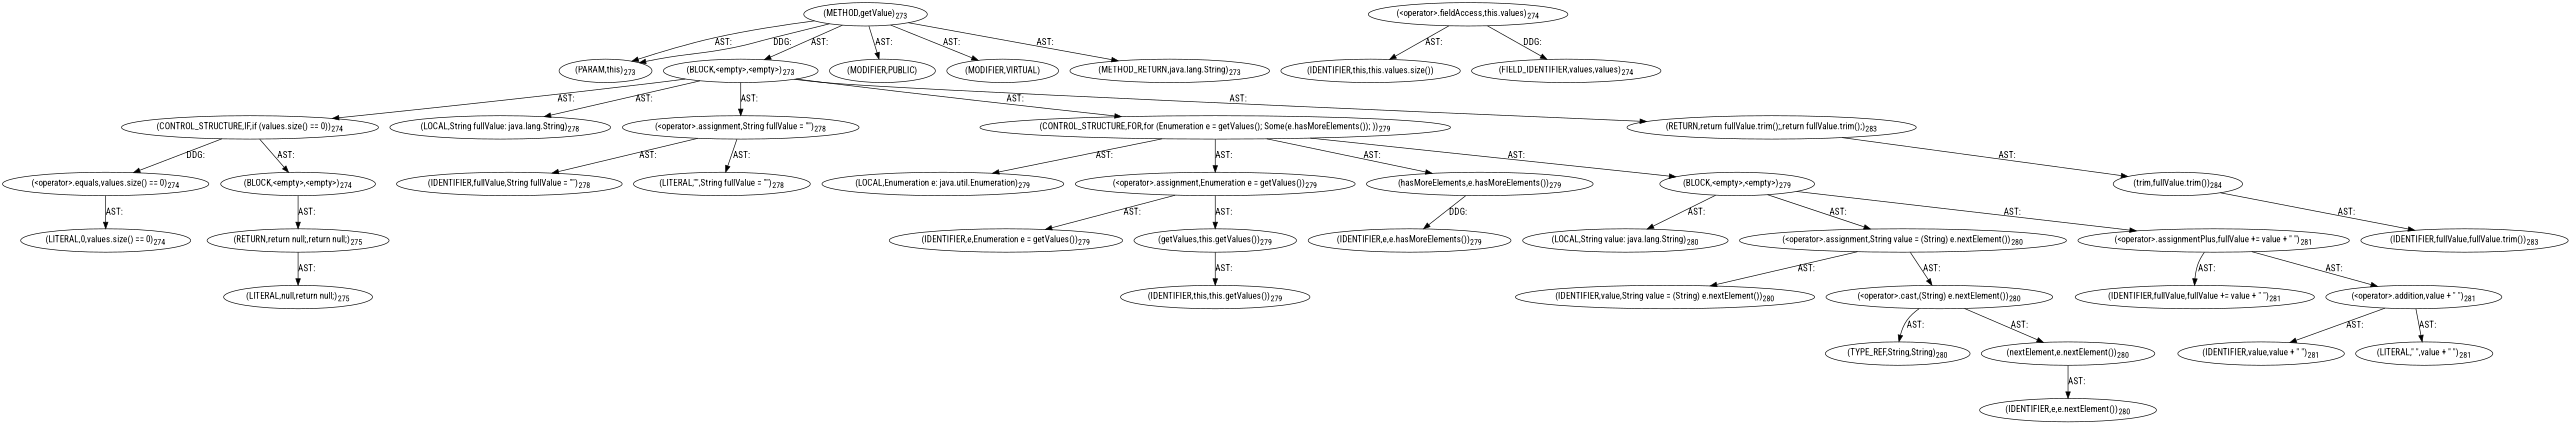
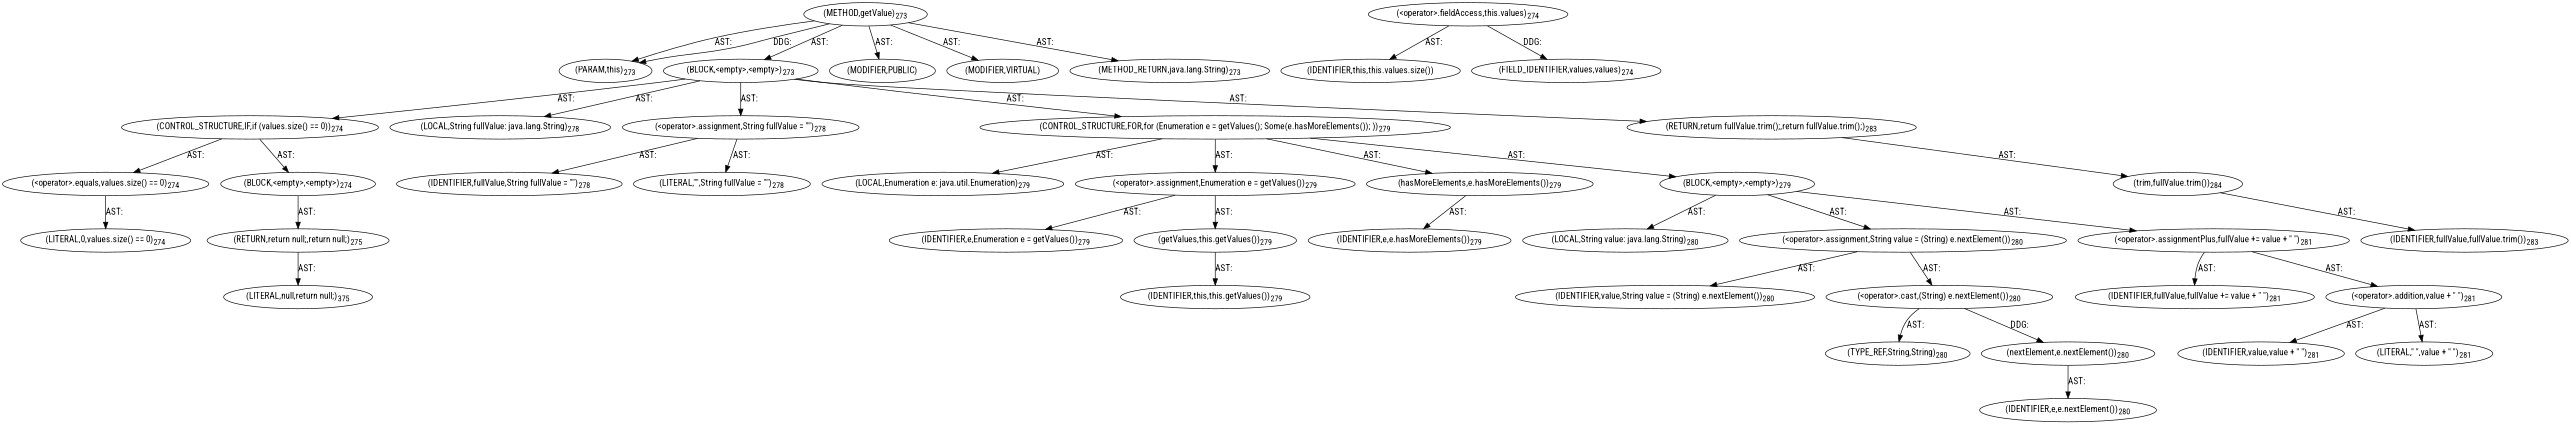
edge "(CONTROL_STRUCTURE,IF,if (values.size() == 0))" -> "(<operator>.equals,values.size() == 0)": label "DDG: " -> "AST: "
edge "(hasMoreElements,e.hasMoreElements())" -> "(IDENTIFIER,e,e.hasMoreElements())": label "DDG: " -> "AST: "
node "(LITERAL,null,return null;)": text "275" -> "375"
edge "(<operator>.cast,(String) e.nextElement())" -> "(nextElement,e.nextElement())": label "AST: " -> "DDG: "
